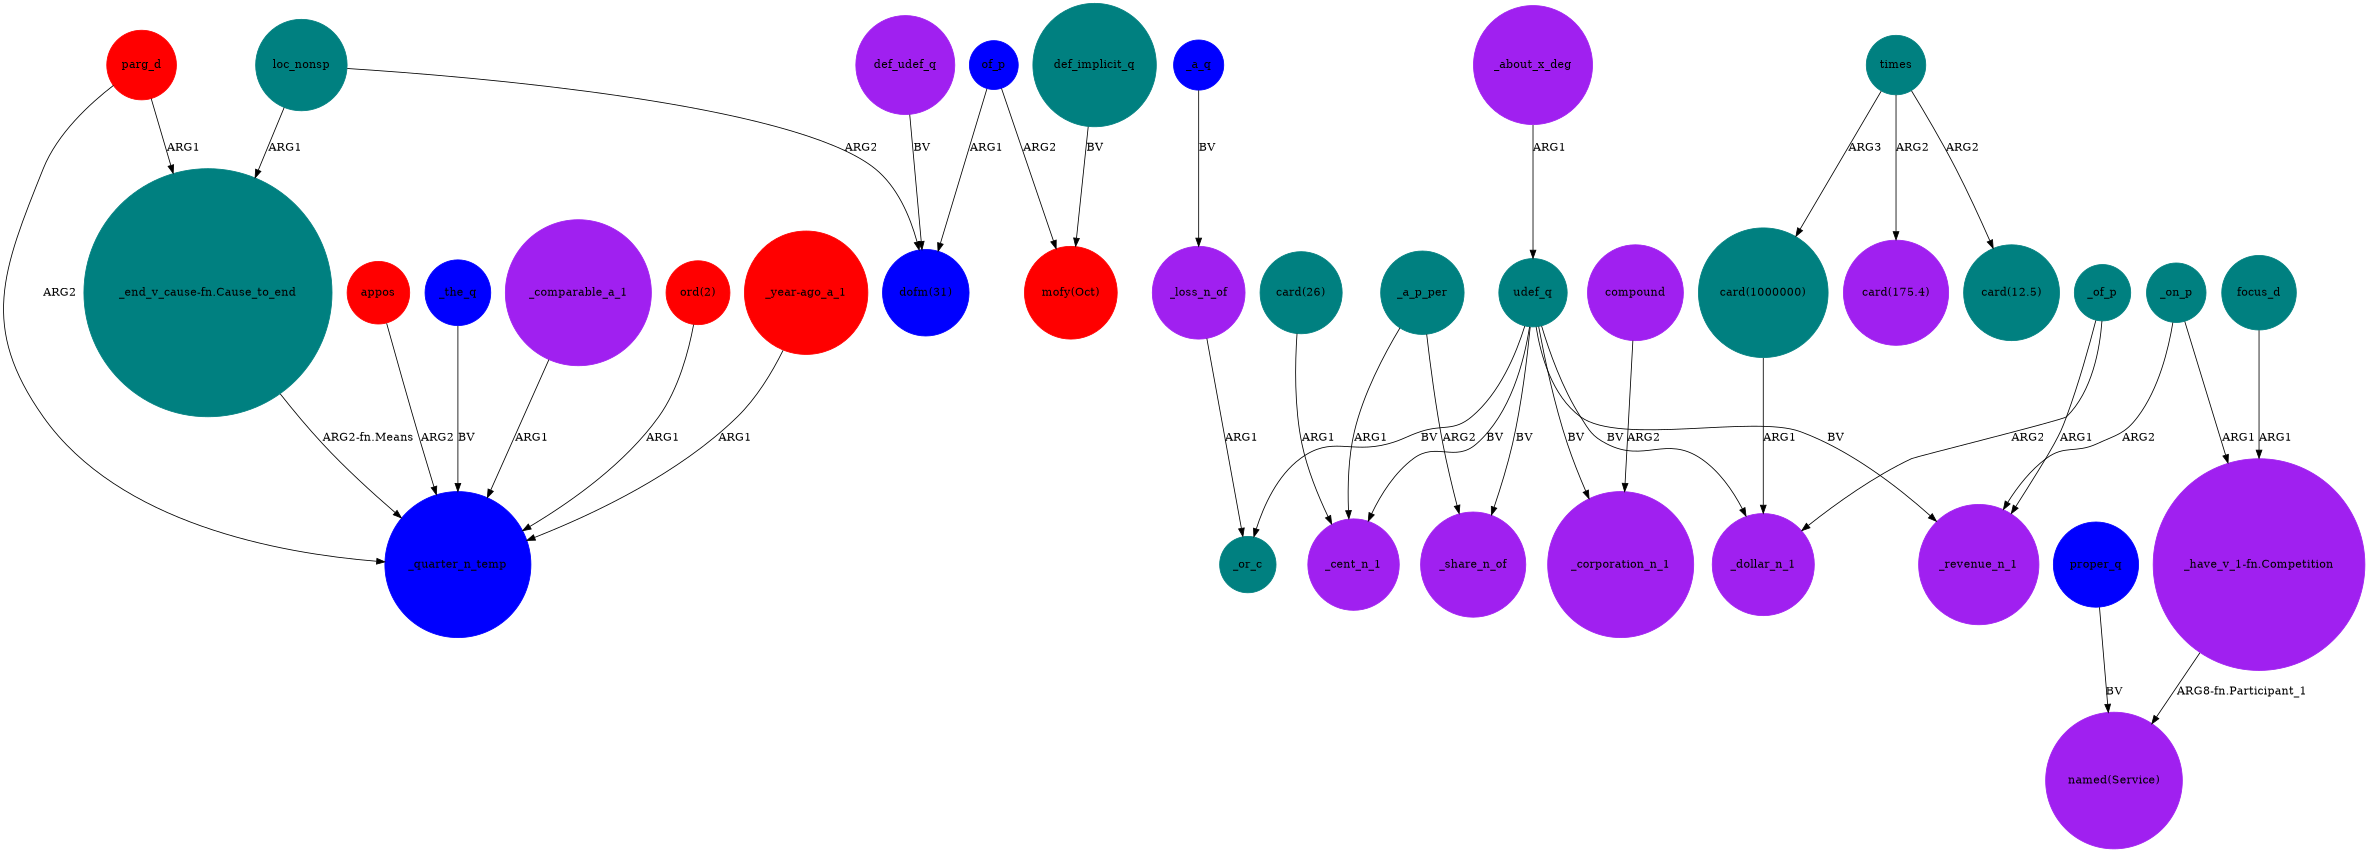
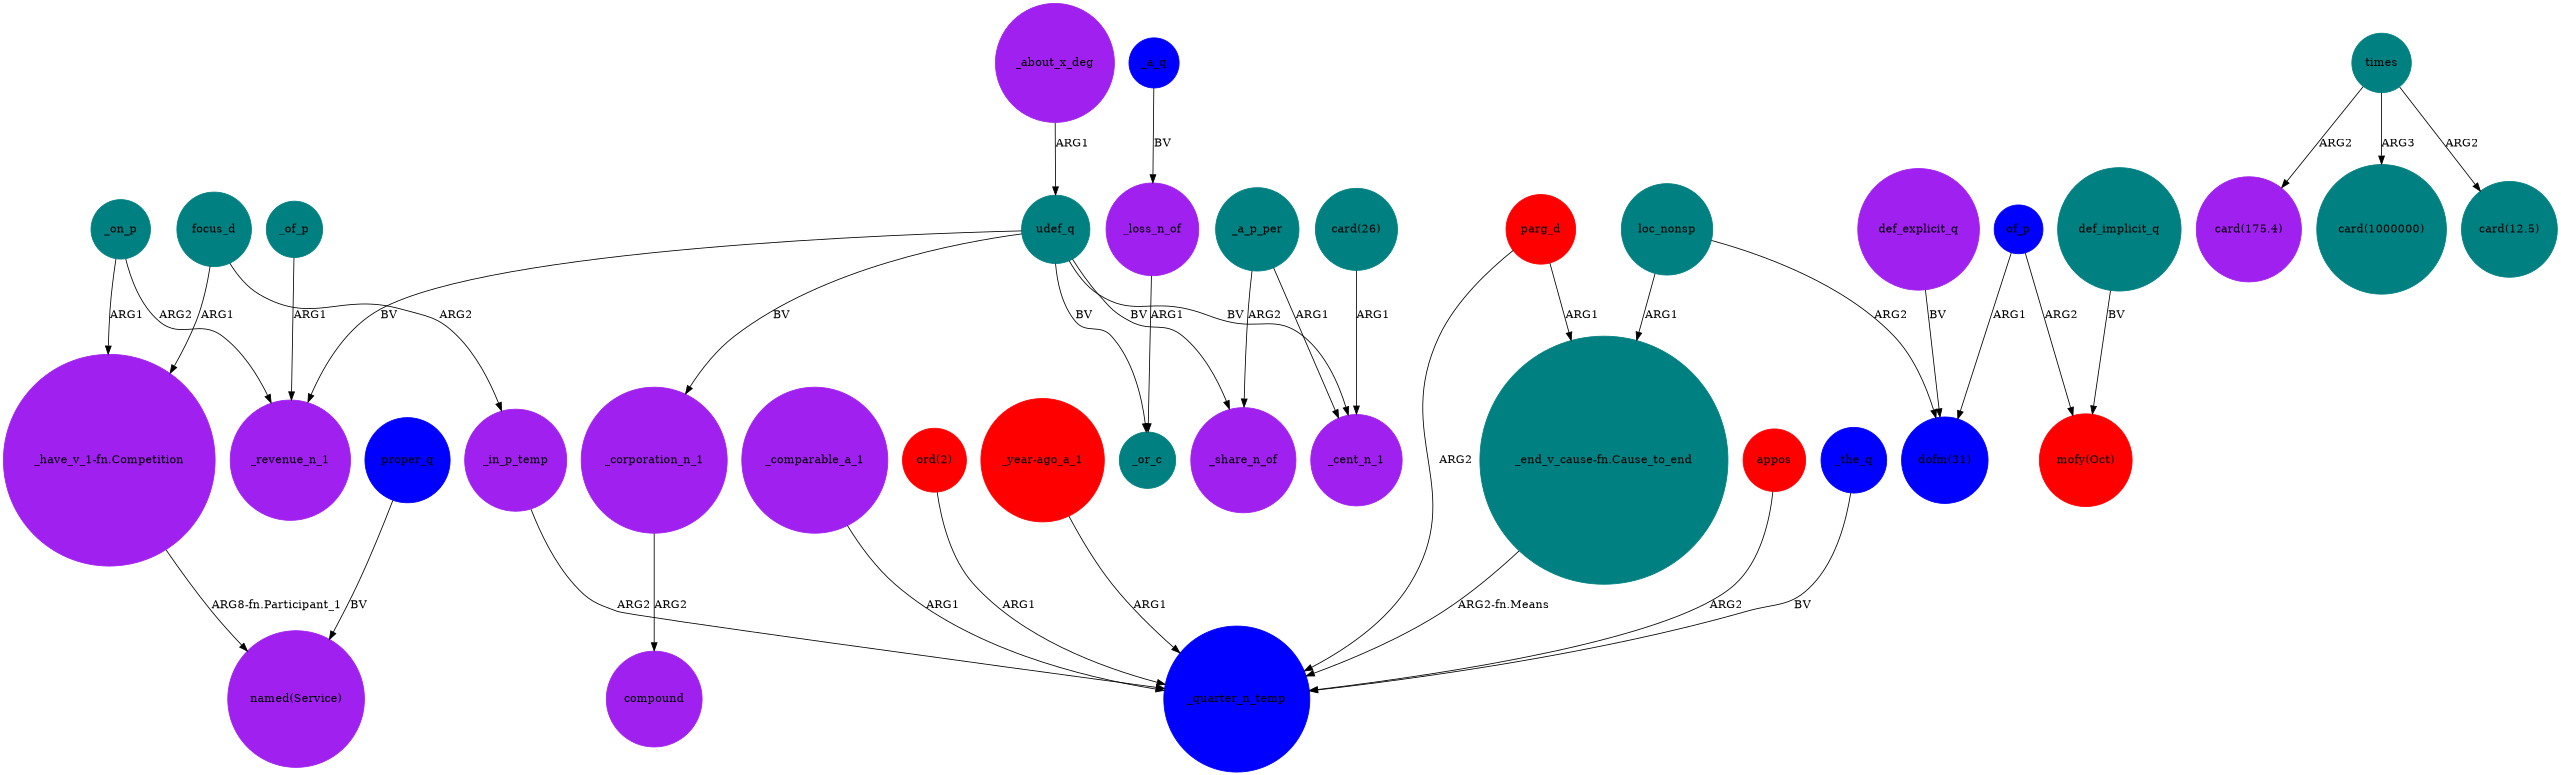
node "def_udef_q": label "def_udef_q" -> "def_explicit_q"
edge "compound" -> "_corporation_n_1": reversed
node "_in_p_temp": added
node "_dollar_n_1": removed
